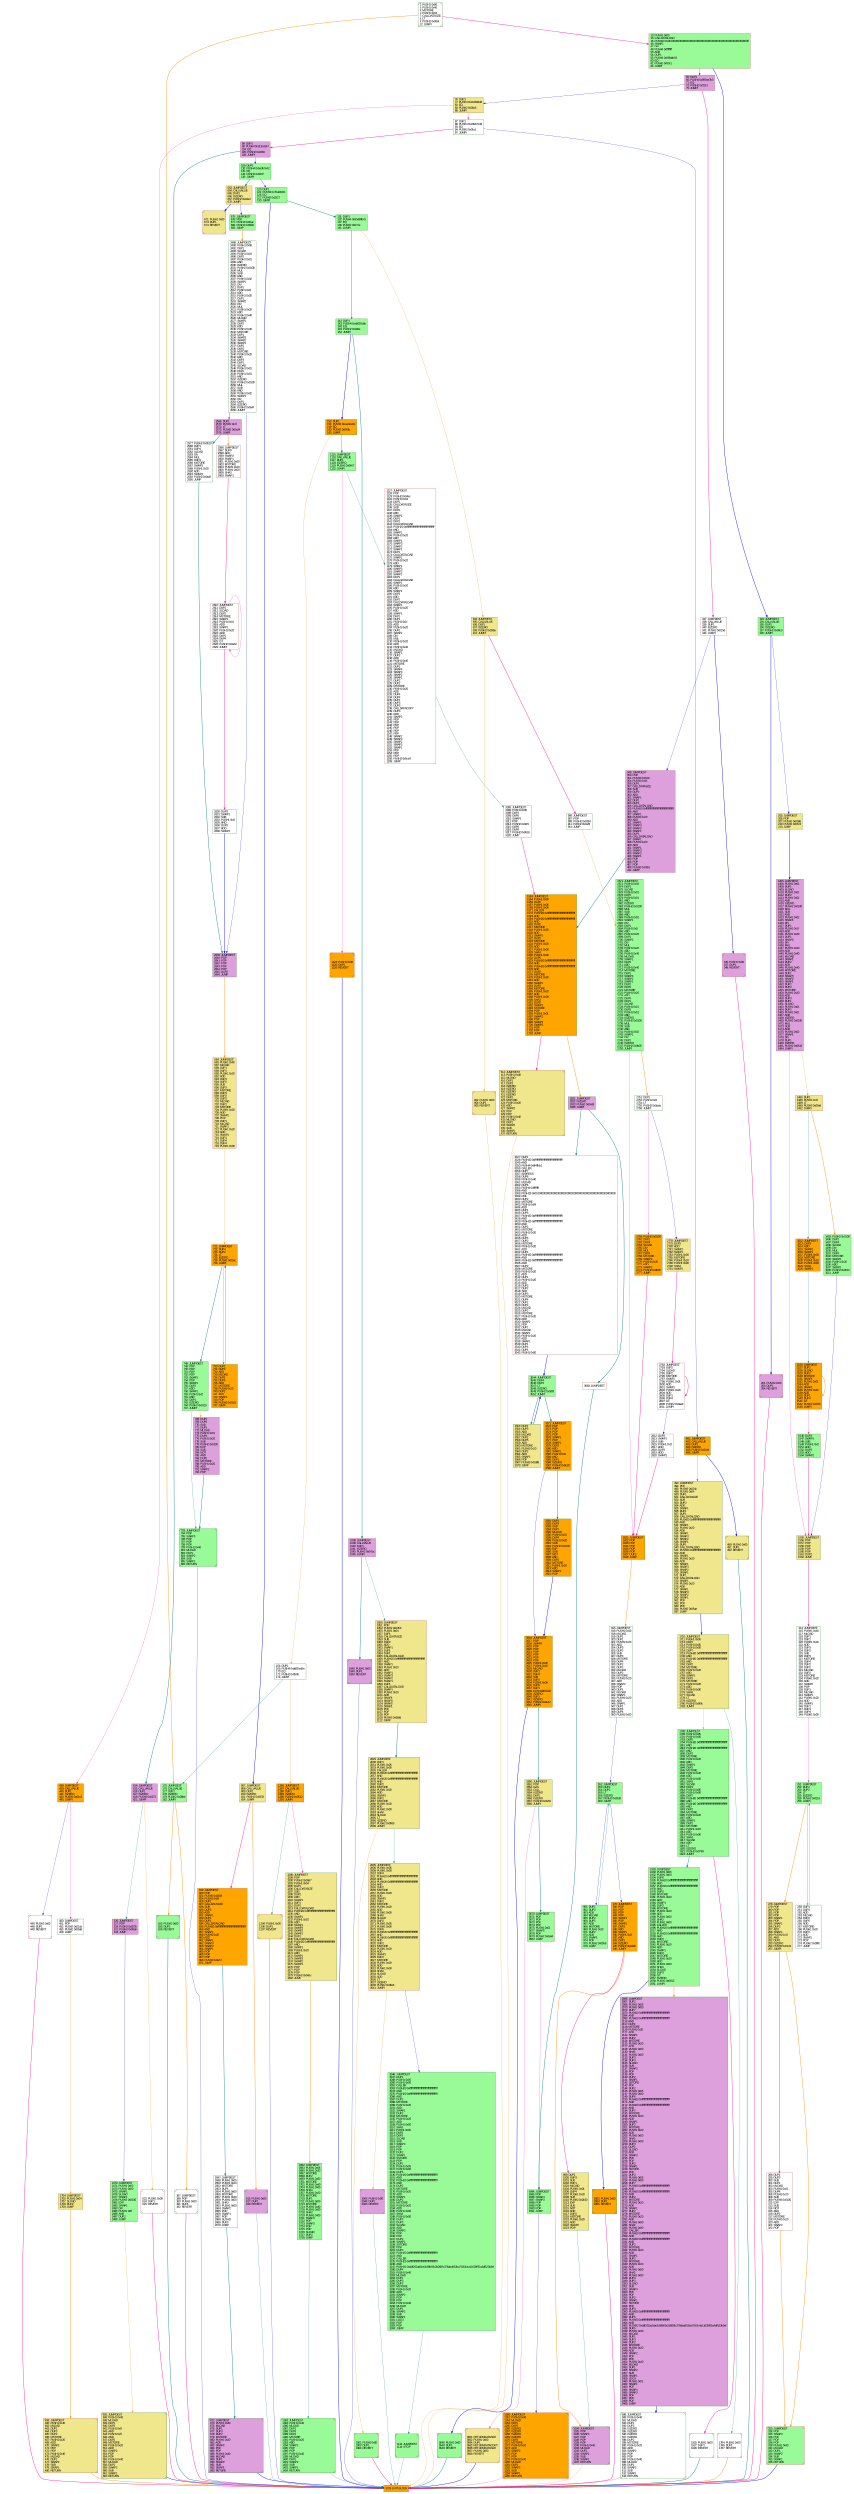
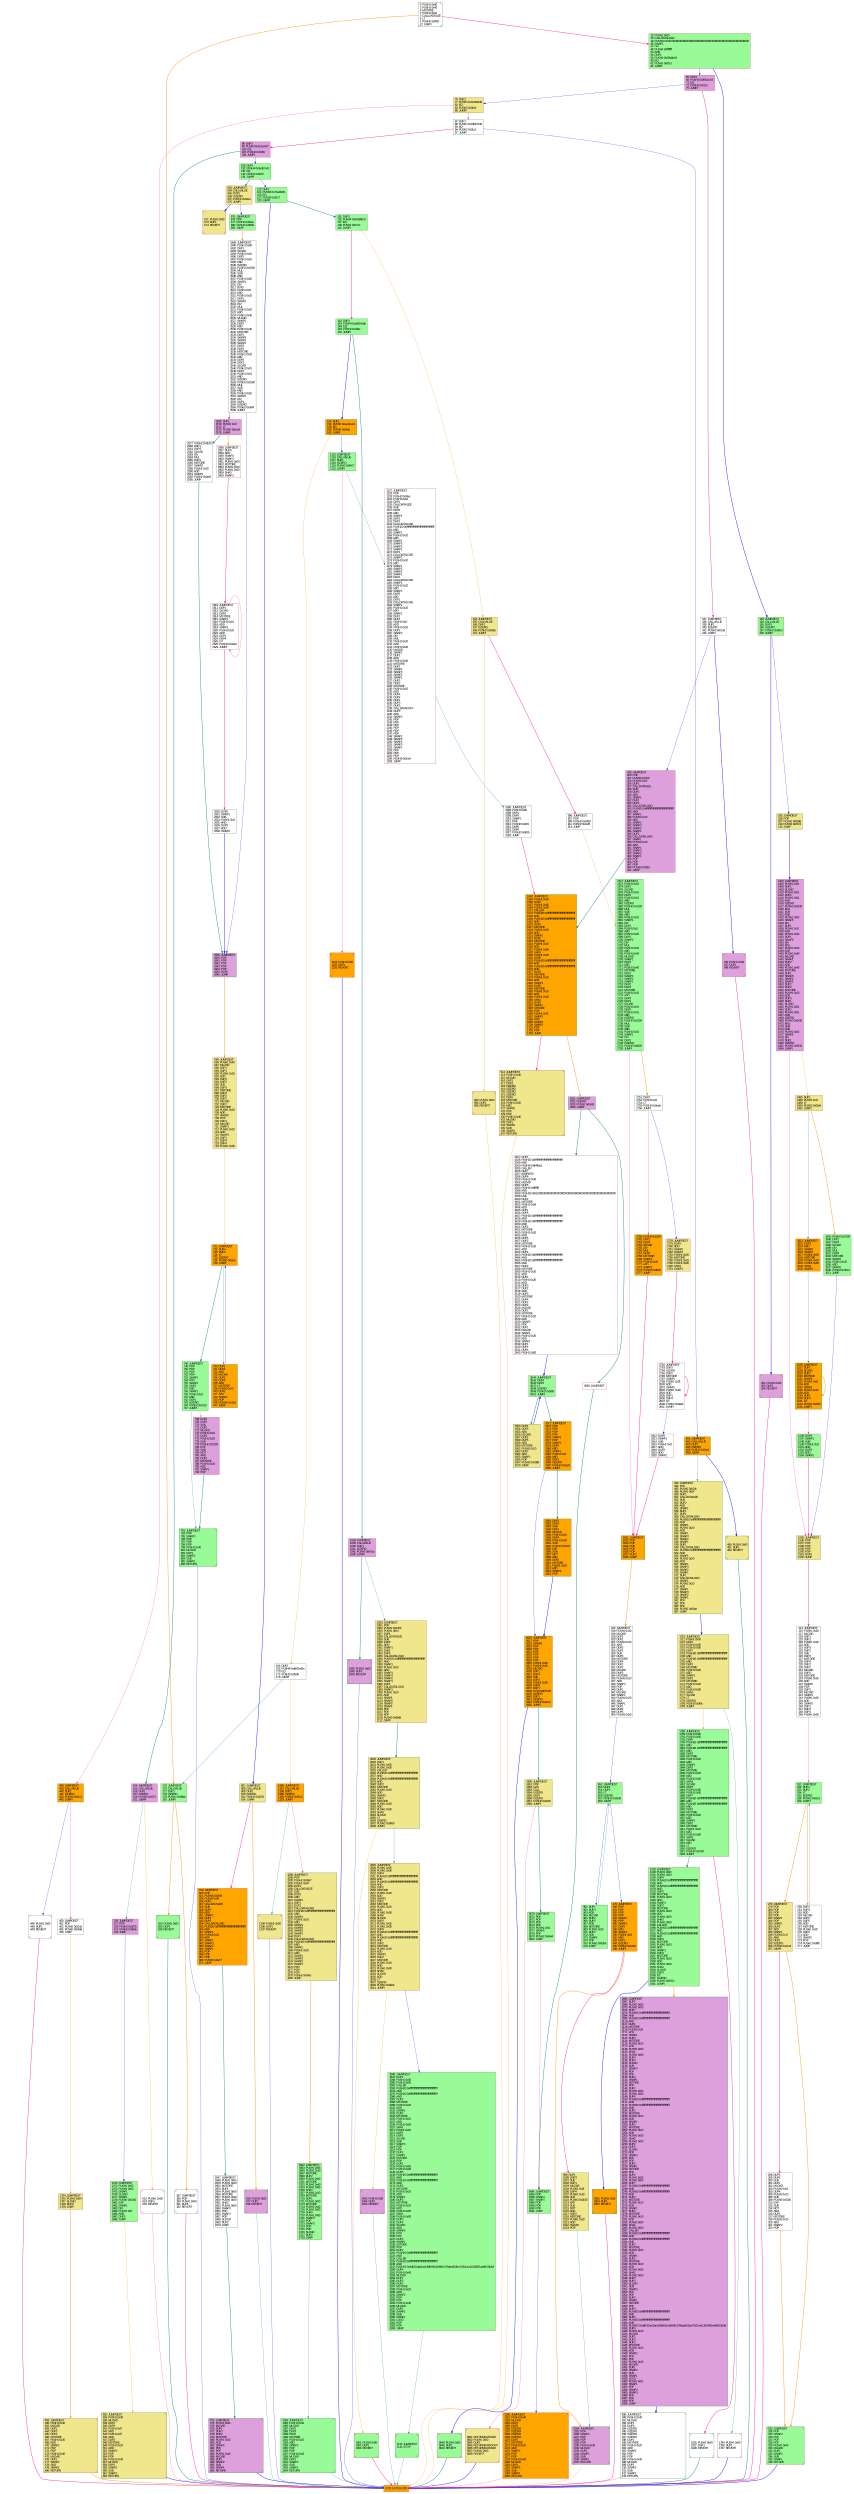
edge "622: PUSH1 0x00 624: DUP1 625: REVERT" -> "3729: EXIT BLOCK": style bold -> solid
edge "1784: PUSH1 0x00 1786: DUP1 1787: REVERT" -> "3729: EXIT BLOCK": color darkorange -> blue
